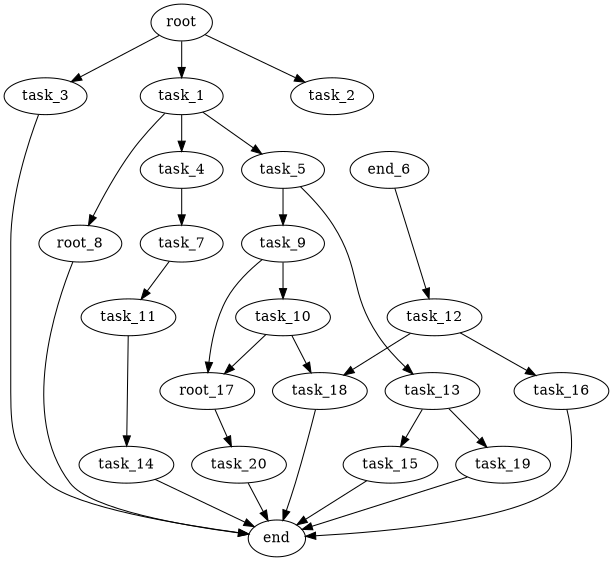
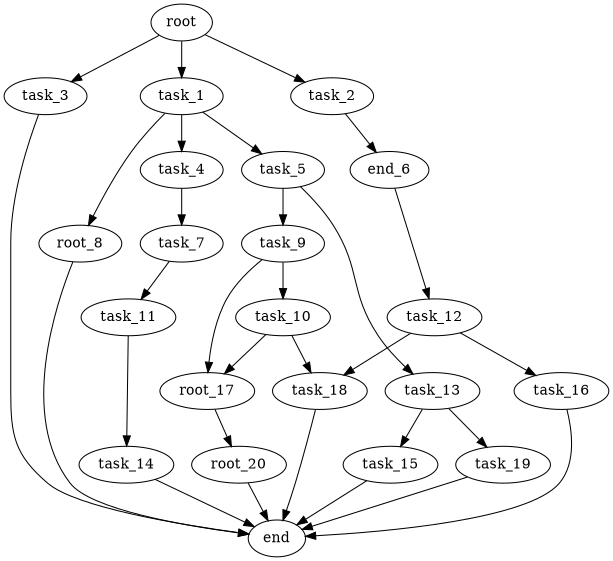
edge "task_2" -> "end_6": added
node "task_20": label "task_20" -> "root_20"
